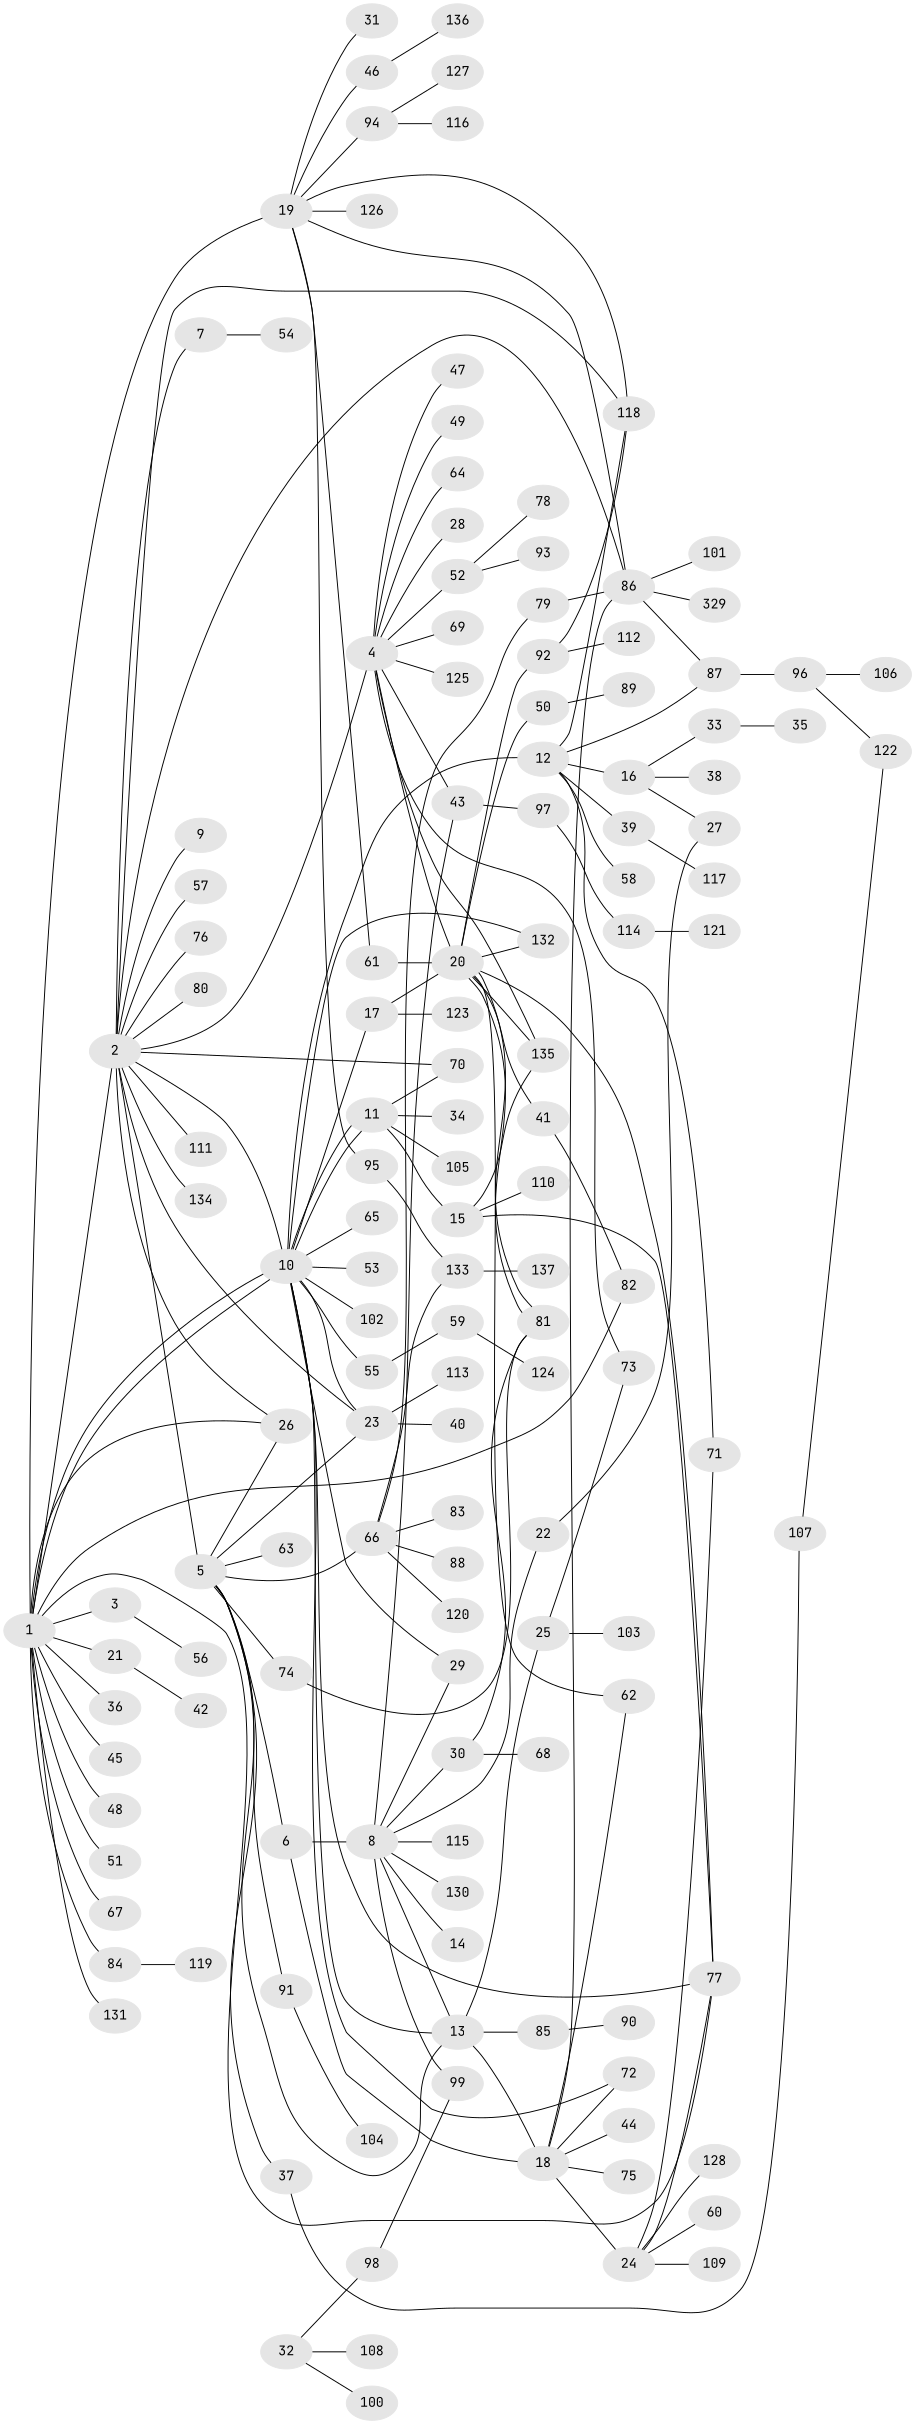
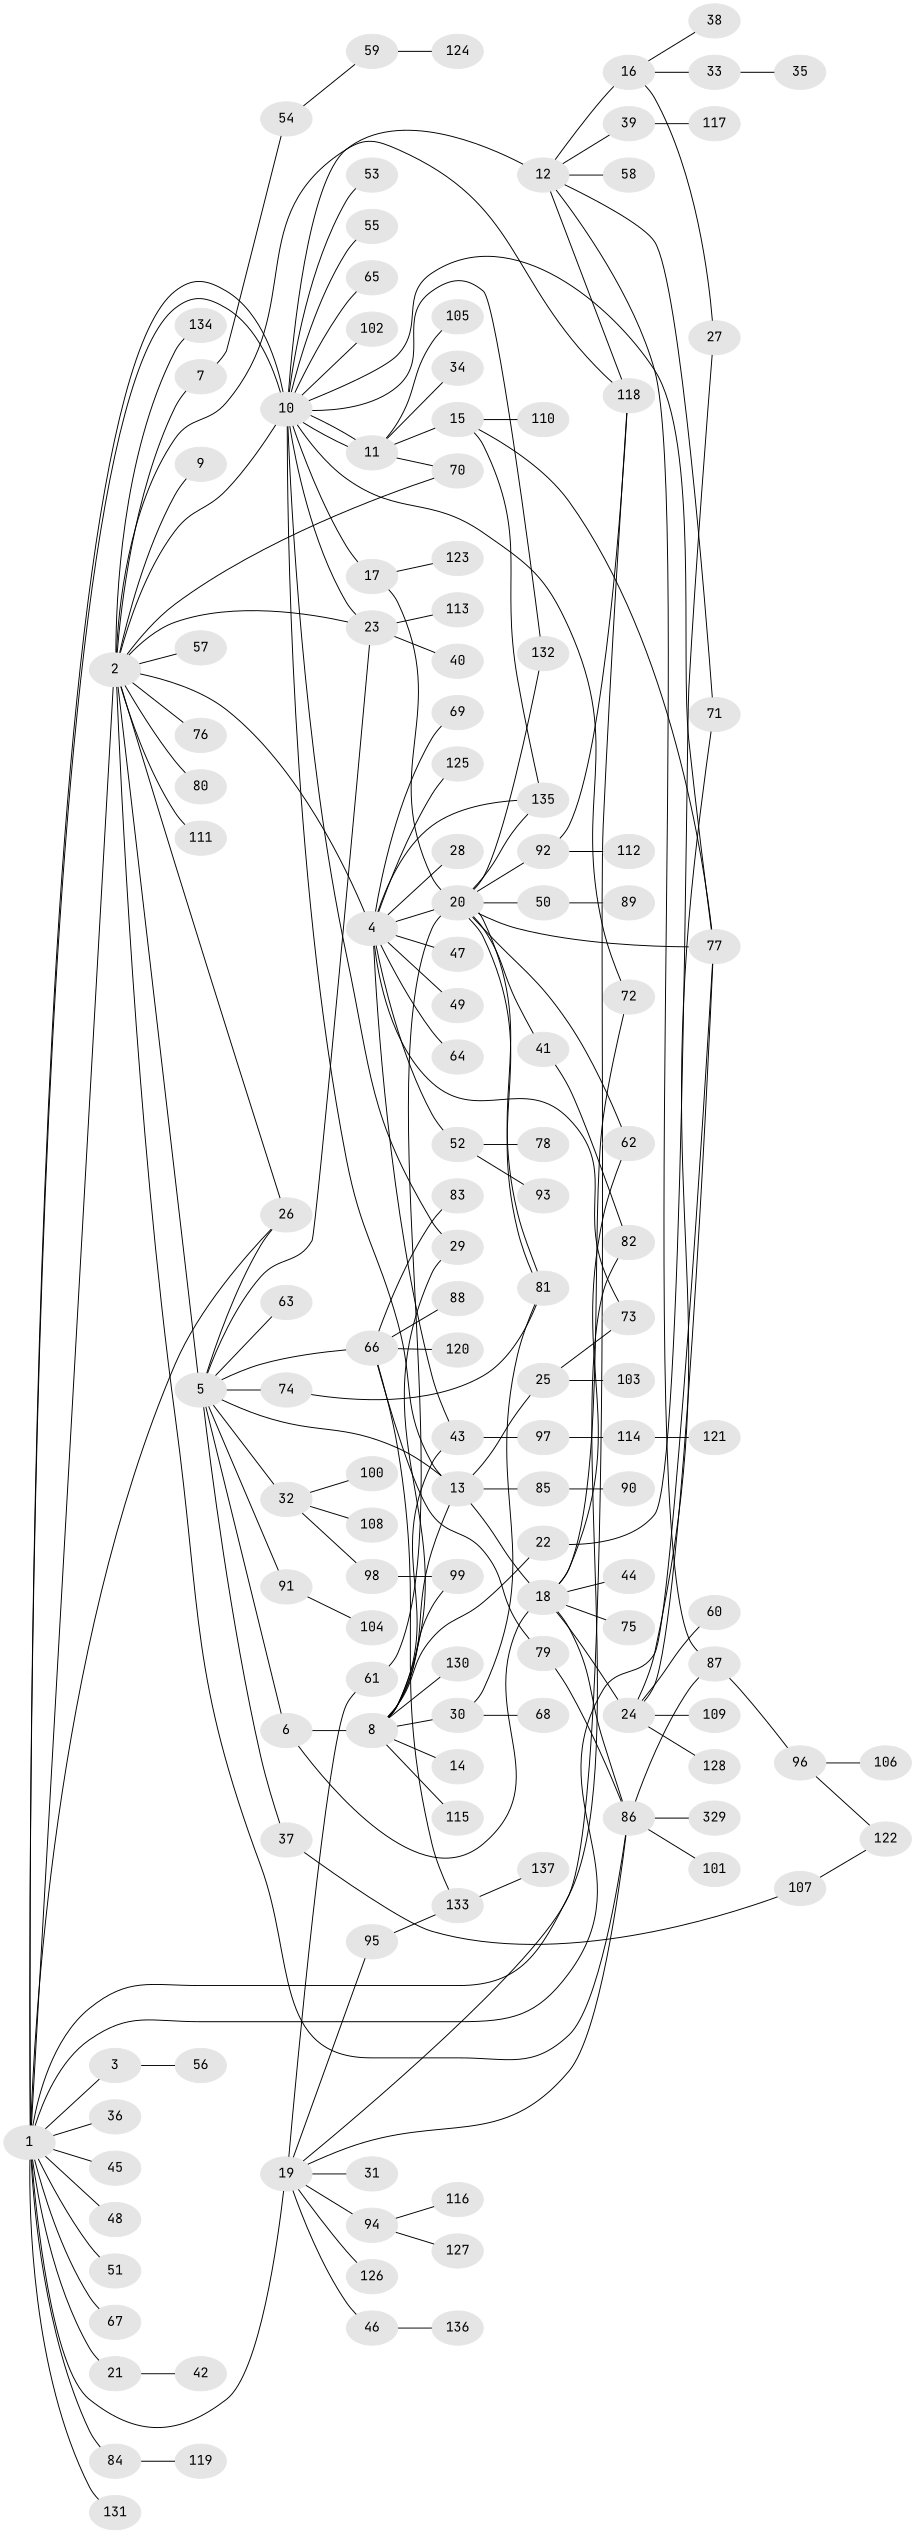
edge "59" -- "55": now "59" -- "54"
edge "5" -- "32": added
